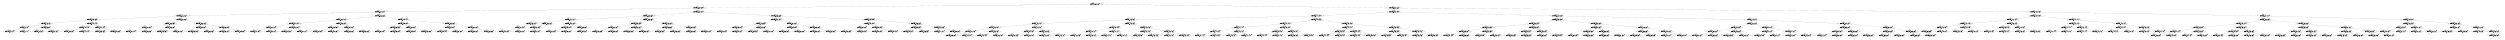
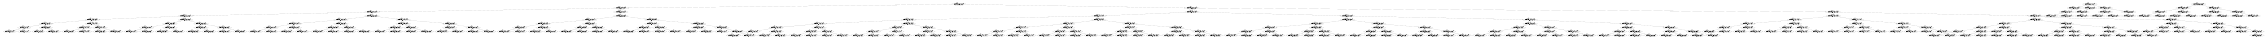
node "Node{data=[2625, 2625]}": removed
node "Node{data=[7548, 7548]}": removed
